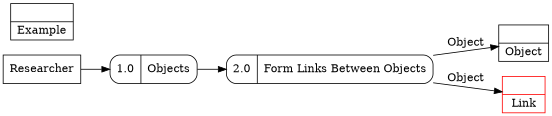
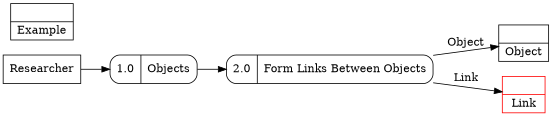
edge "2.0" -> "Link": label "Object" -> "Link"
